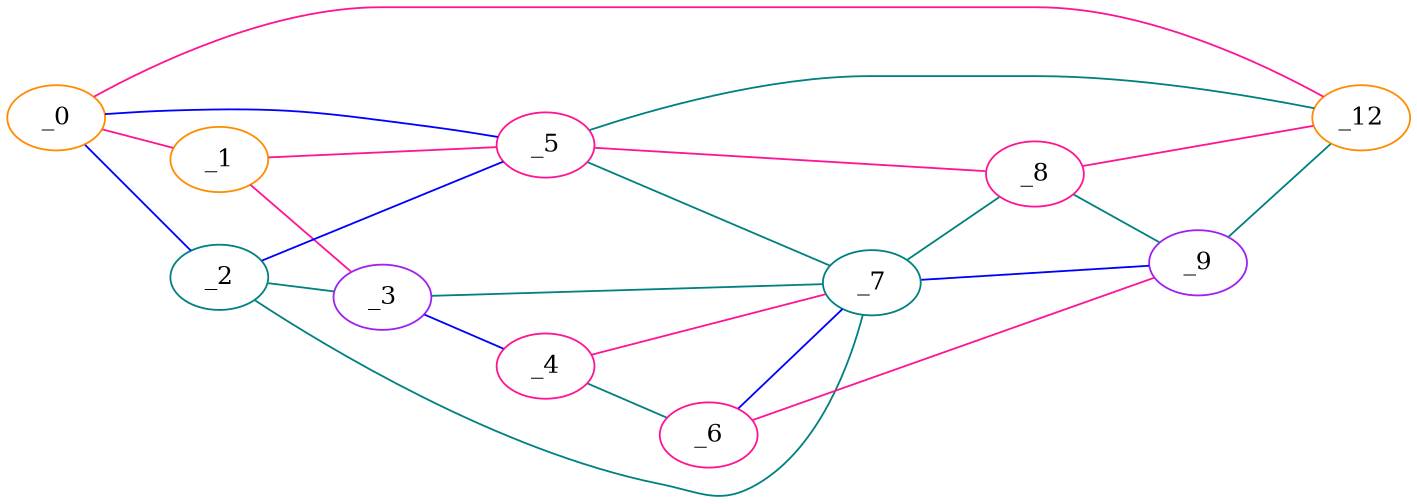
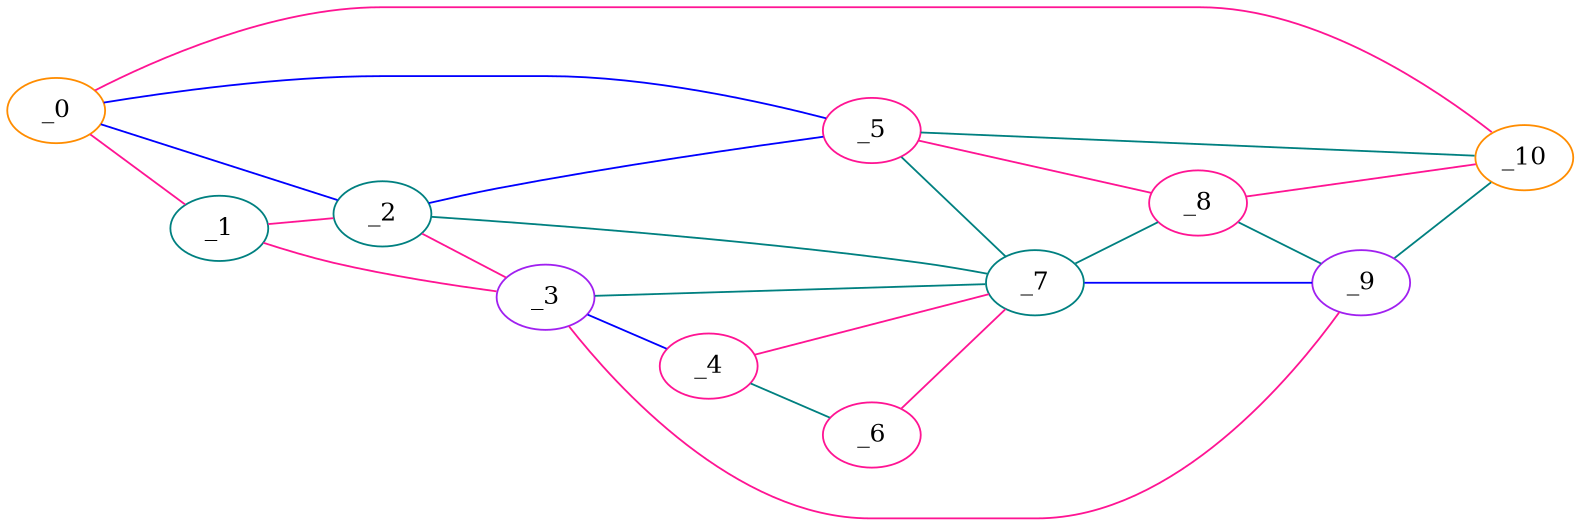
node "_12": label "_12" -> "_10"
edge "_5" -- "_1": now "_2" -- "_1"
node "_1": color darkorange -> teal
edge "_2" -- "_3": color teal -> deeppink
edge "_9" -- "_6": now "_9" -- "_3"
edge "_7" -- "_6": color blue -> deeppink
